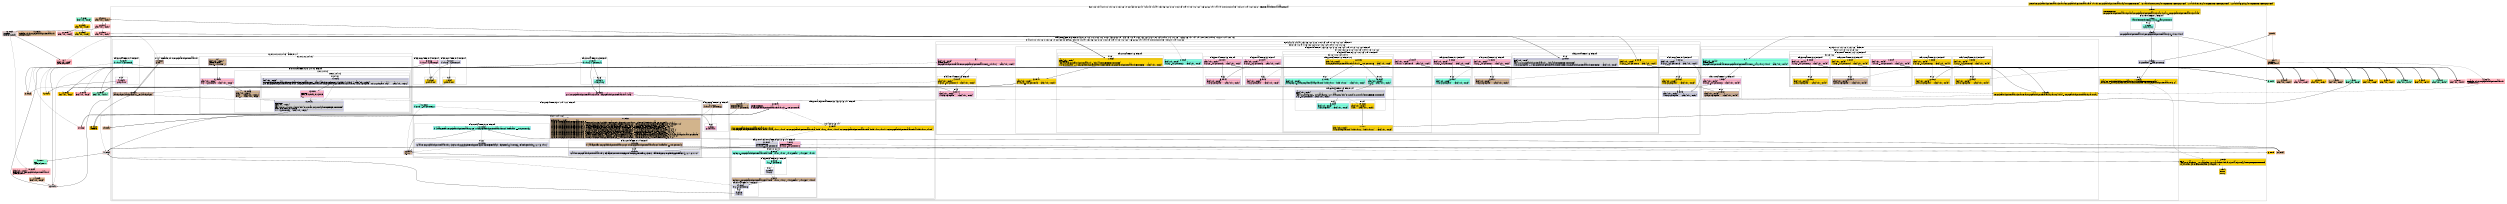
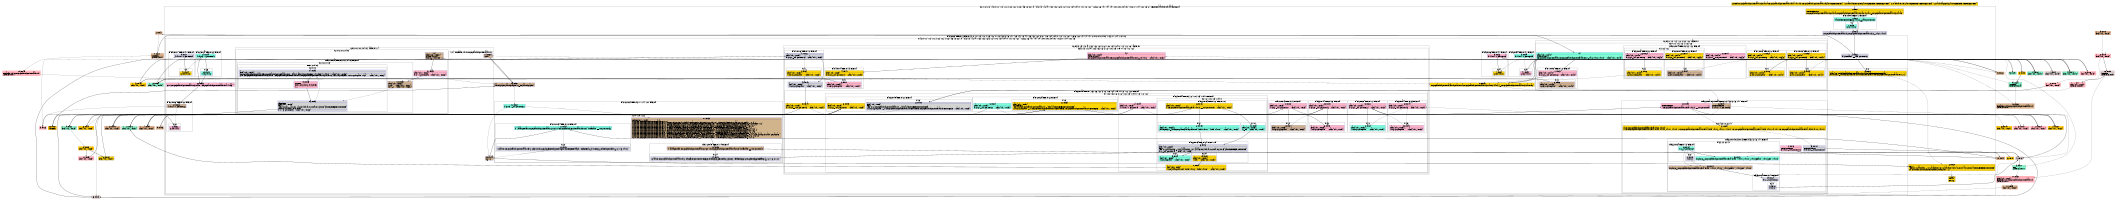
edge "58: 0x01be" -> "59: 0x01c0": now "58: 0x01be" -> "79: 0x0231"
edge "93: 0x0288" -> "92: 0x0280": reversed
edge "82: 0x023f" -> "50: 0x01a0": now "49: 0x0193" -> "50: 0x01a0"
node "21: 0x007b": fillcolor gold -> lightgrey
node "99: 0x02a4": added
edge "68: 0x01f8" -> "108: 0x02f4": reversed
edge "35: 0x0115" -> "36: 0x013d": reversed
